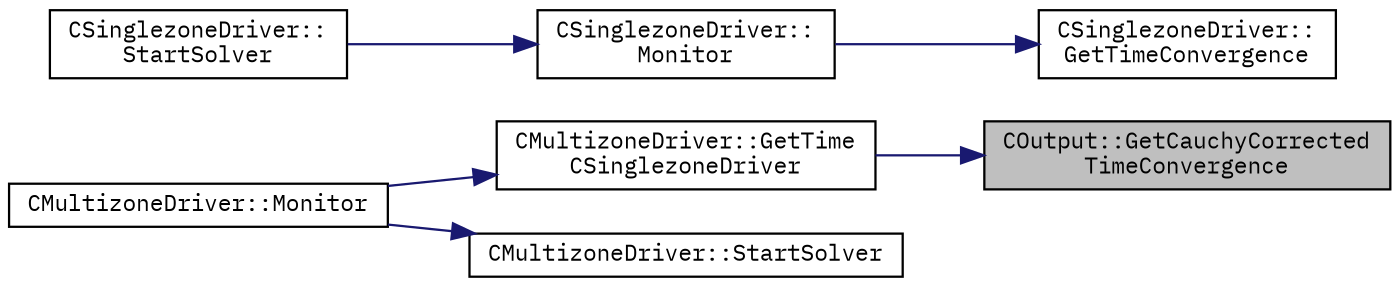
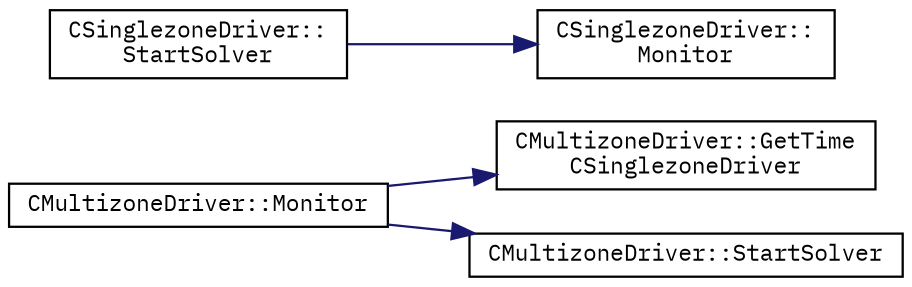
node "CSinglezoneDriver:: GetTimeConvergence": removed
node "COutput::GetCauchyCorrected TimeConvergence": removed
